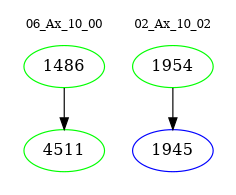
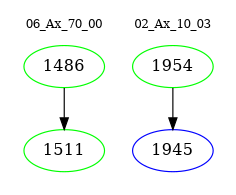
cluster "06_Ax_10_00": label "06_Ax_10_00" -> "06_Ax_70_00"
cluster "02_Ax_10_02": label "02_Ax_10_02" -> "02_Ax_10_03"
node "4511": label "4511" -> "1511"
